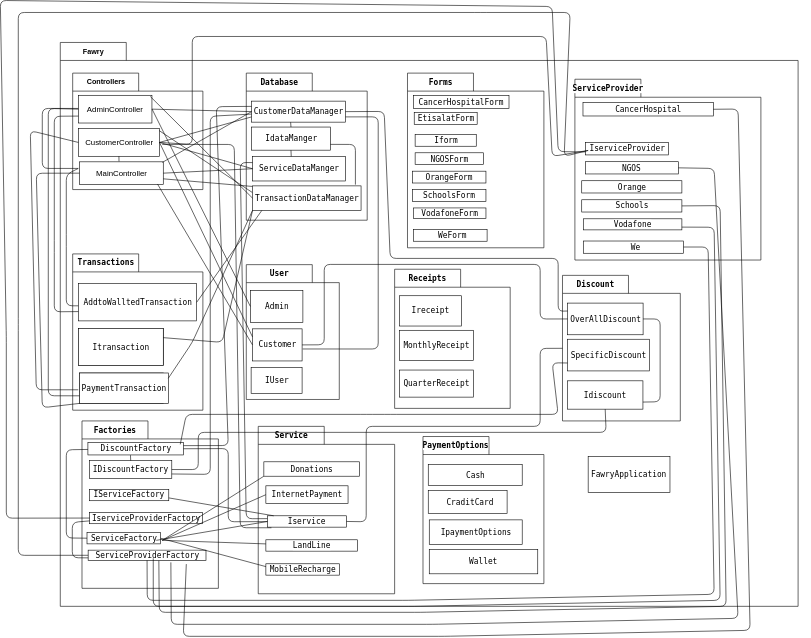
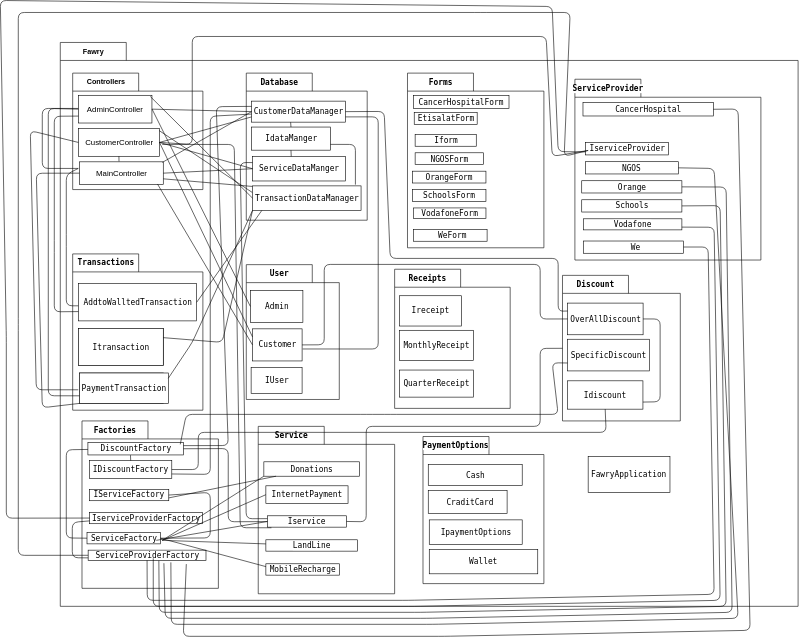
edge "IServiceFactory" -- "Iservice": now "IServiceFactory" -- "Donations"
edge "IServiceFactory" -- "ServiceFactory": added
edge "Orange" -- "ServiceProviderFactory": added
